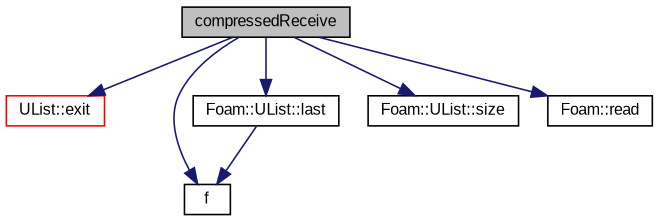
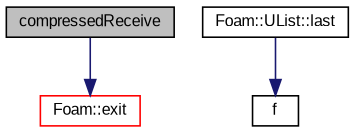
edge "compressedReceive" -> "Foam::UList::last": removed
edge "compressedReceive" -> "f": removed
node "UList::exit": label "UList::exit" -> "Foam::exit"
node "Foam::UList::size": removed
node "Foam::read": removed
